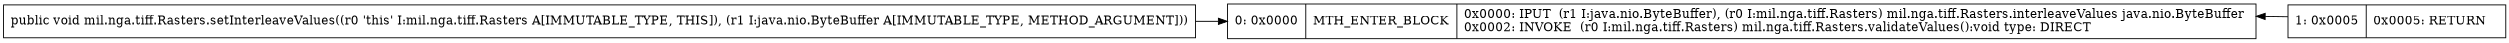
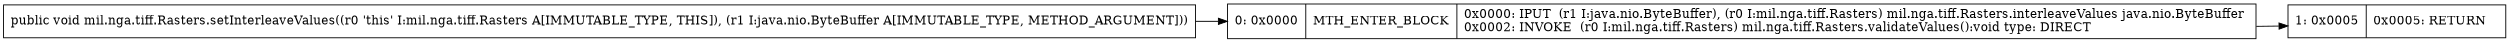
edge "1: 0x0005" -> "0: 0x0000": reversed
